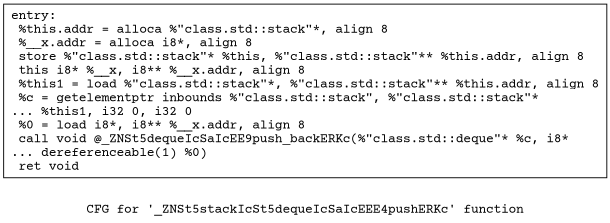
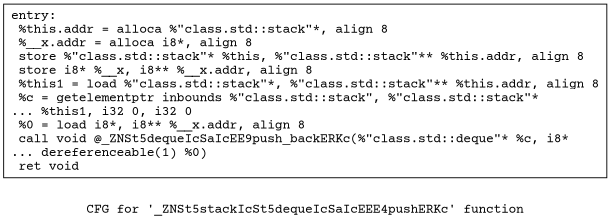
node "entry:": text "this i8* %__x, i8** %__x.addr, align 8" -> "store i8* %__x, i8** %__x.addr, align 8"
